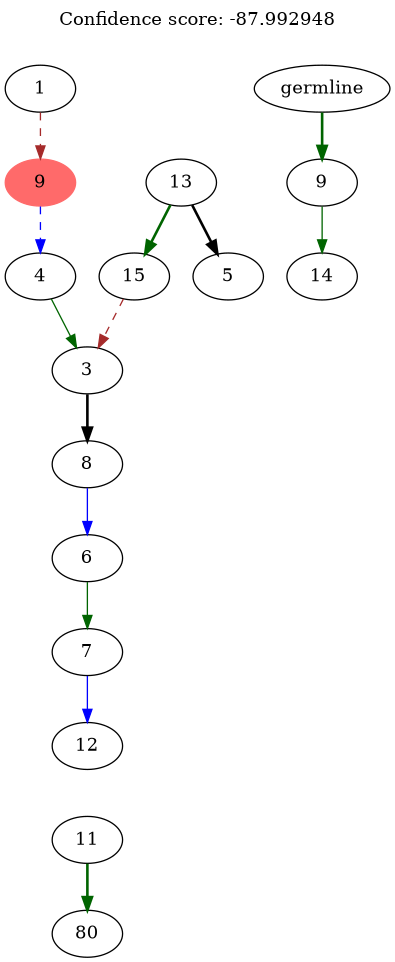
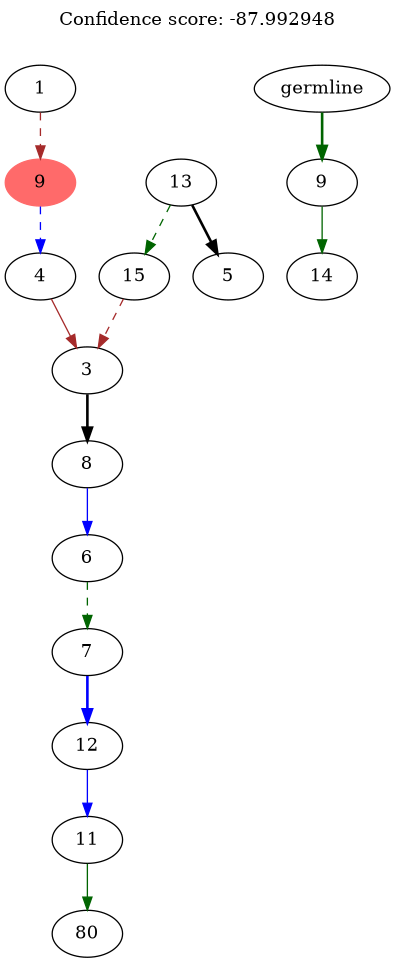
edge "13" -> "15": style bold -> dashed
edge "4" -> "3": color darkgreen -> brown
edge "6" -> "7": style solid -> dashed
edge "7" -> "12": style solid -> bold
edge "12" -> "11": added
edge "11" -> "80": style bold -> solid
